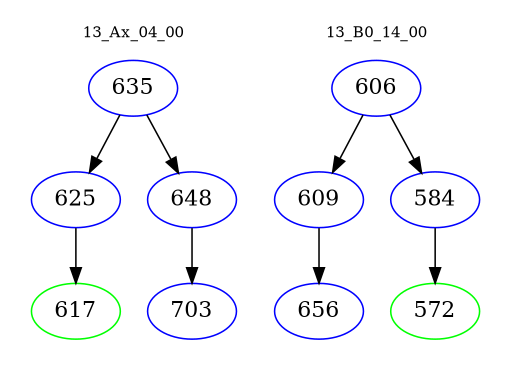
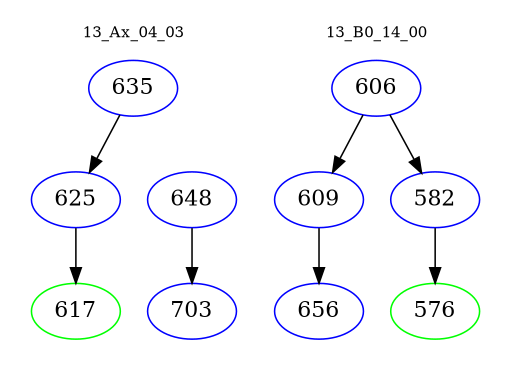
cluster "13_Ax_04_00": label "13_Ax_04_00" -> "13_Ax_04_03"
edge "635" -> "648": removed
node "584": label "584" -> "582"
node "572": label "572" -> "576"
